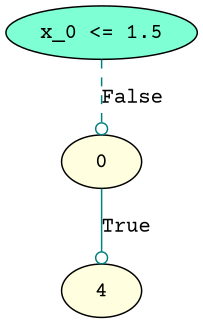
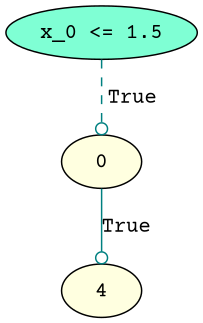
edge "x_0 <= 1.5" -> "0": label "False" -> "True"
